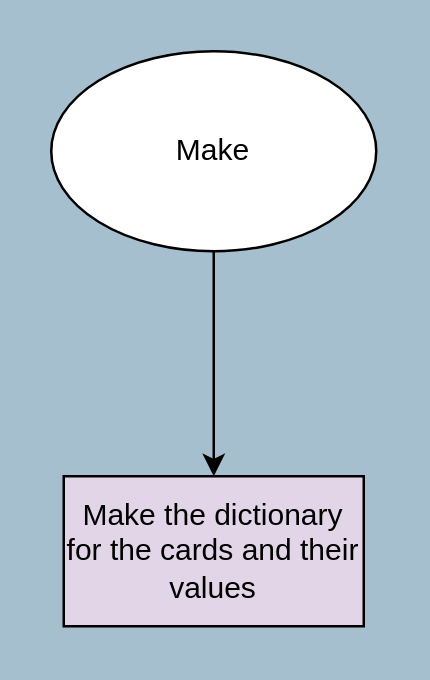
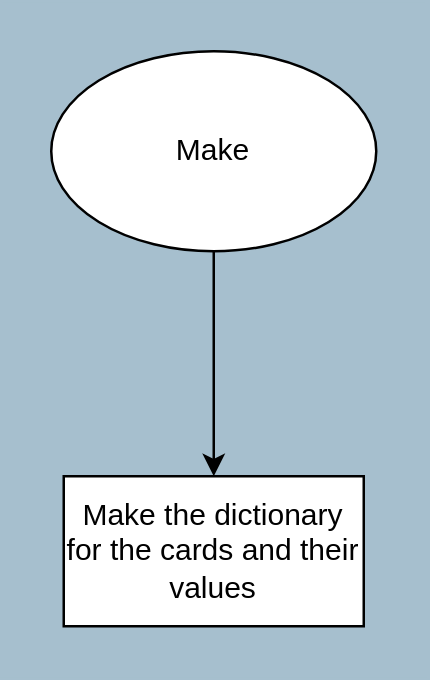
node "Make the dictionary for the cards and their values": fillcolor #e1d5e7 -> #ffffff
